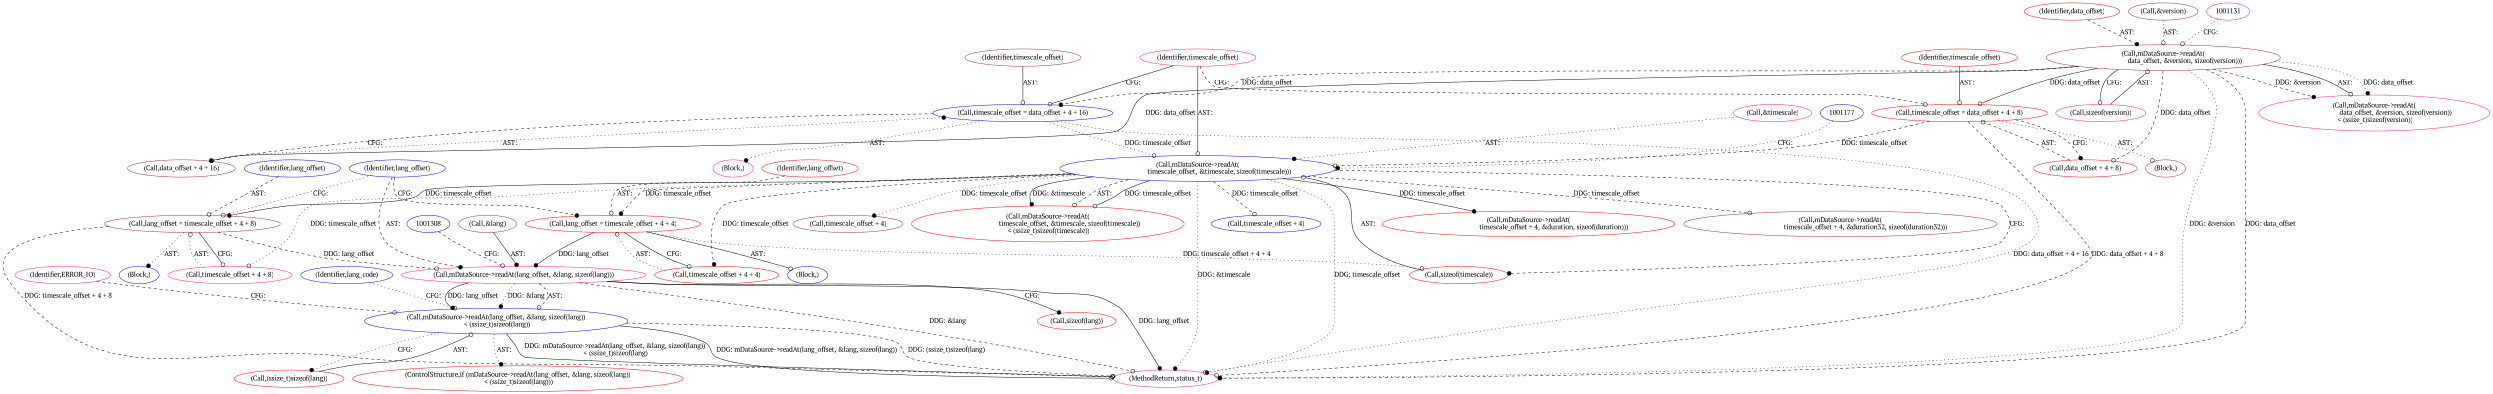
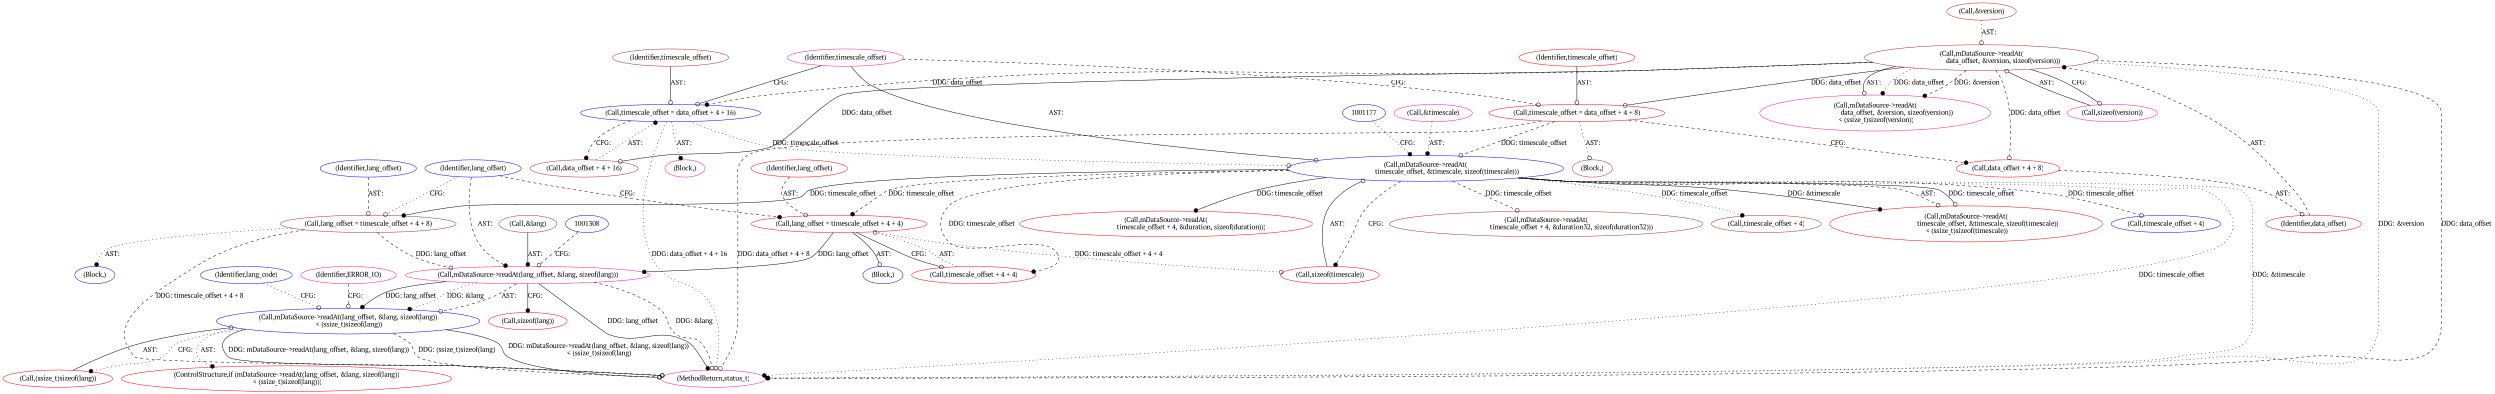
node "1001131": removed
edge "(Call,data_offset + 4 + 8)" -> "(Call,timescale_offset = data_offset + 4 + 8)": now "(Call,data_offset + 4 + 8)" -> "(Identifier,data_offset)"
node "(Call,timescale_offset + 4 + 8)": removed
